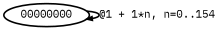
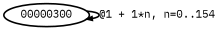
node "00000000": label "00000000" -> "00000300"
